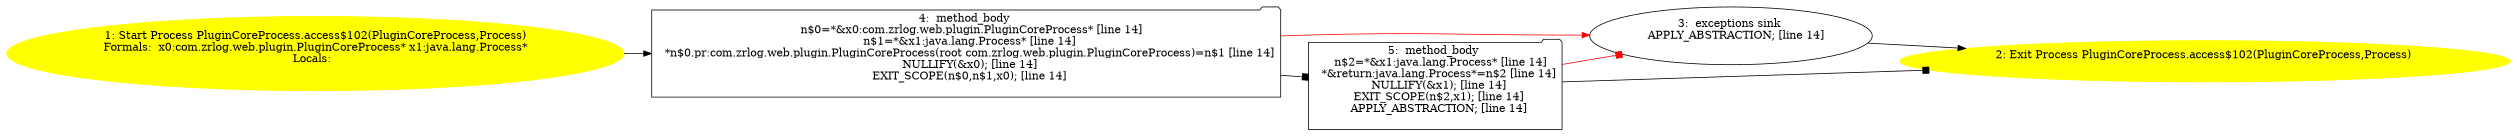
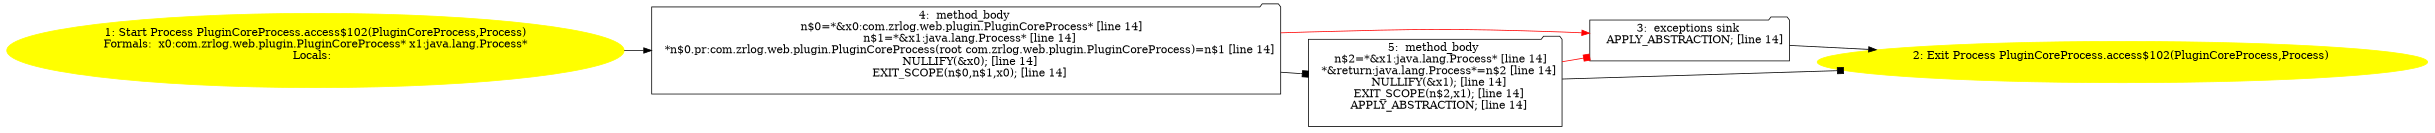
node "3:  exceptions sink APPLY_ABSTRACTION; [line 14]": shape ellipse -> folder
